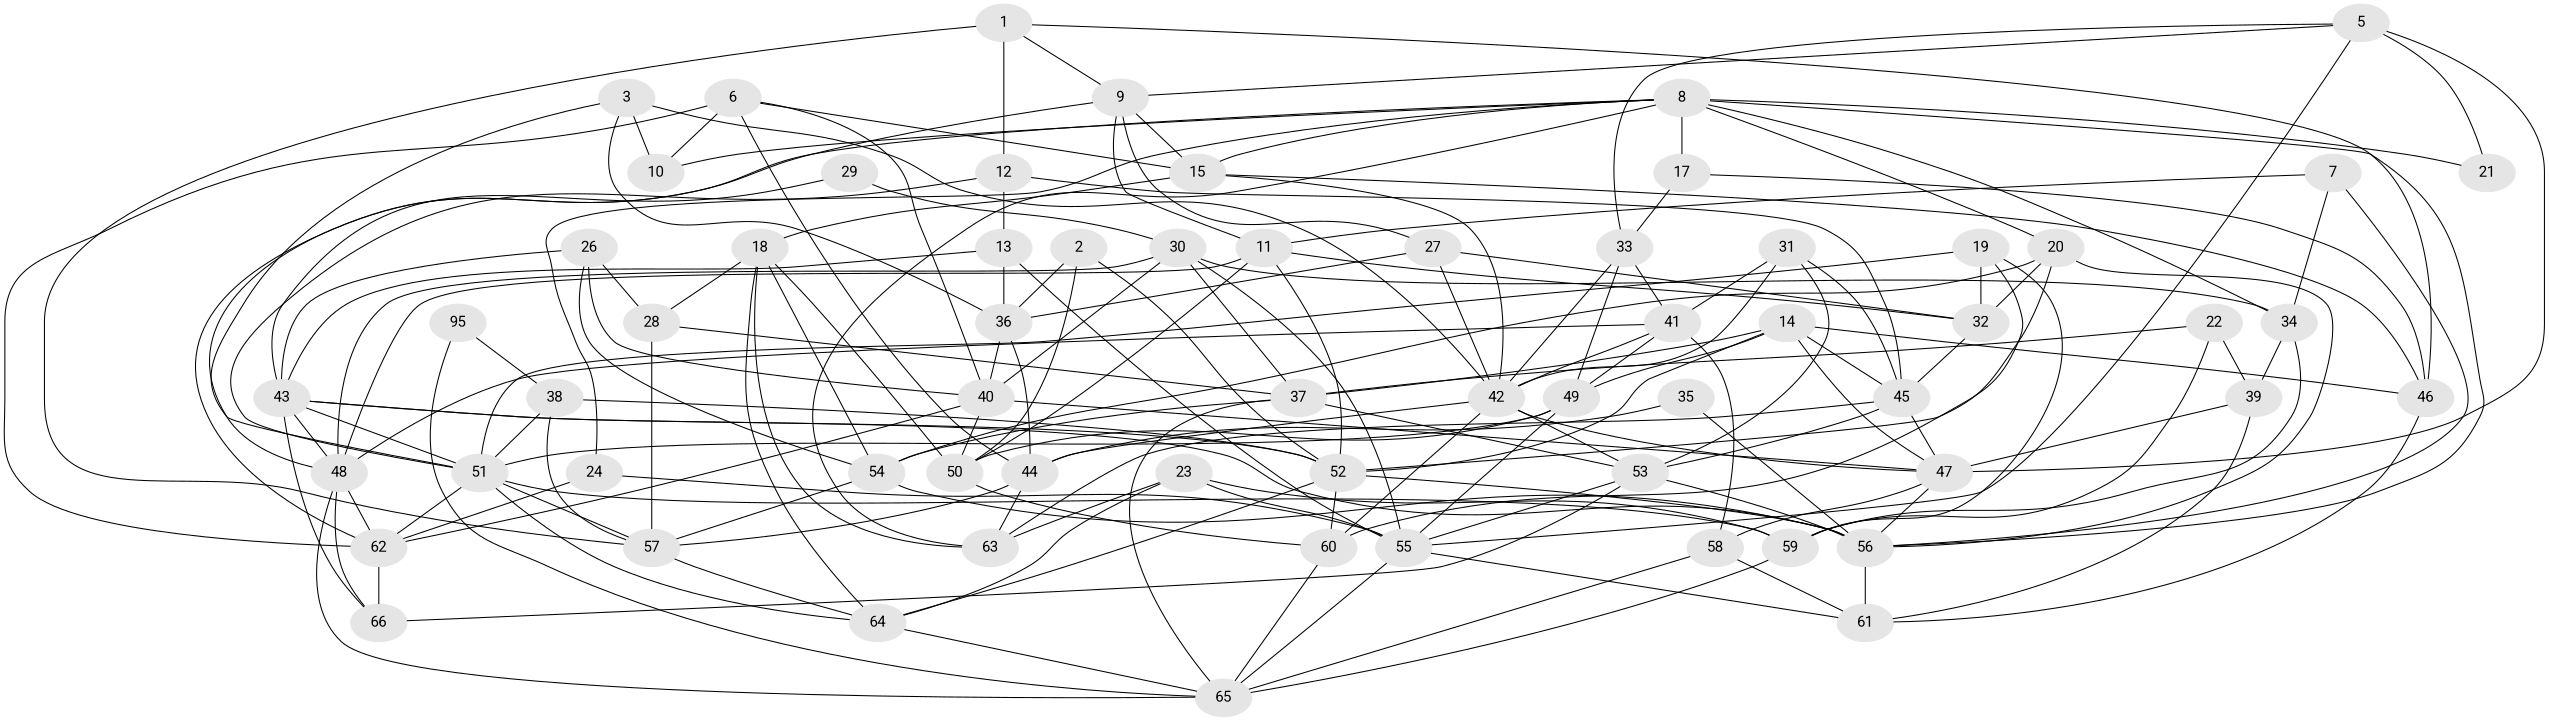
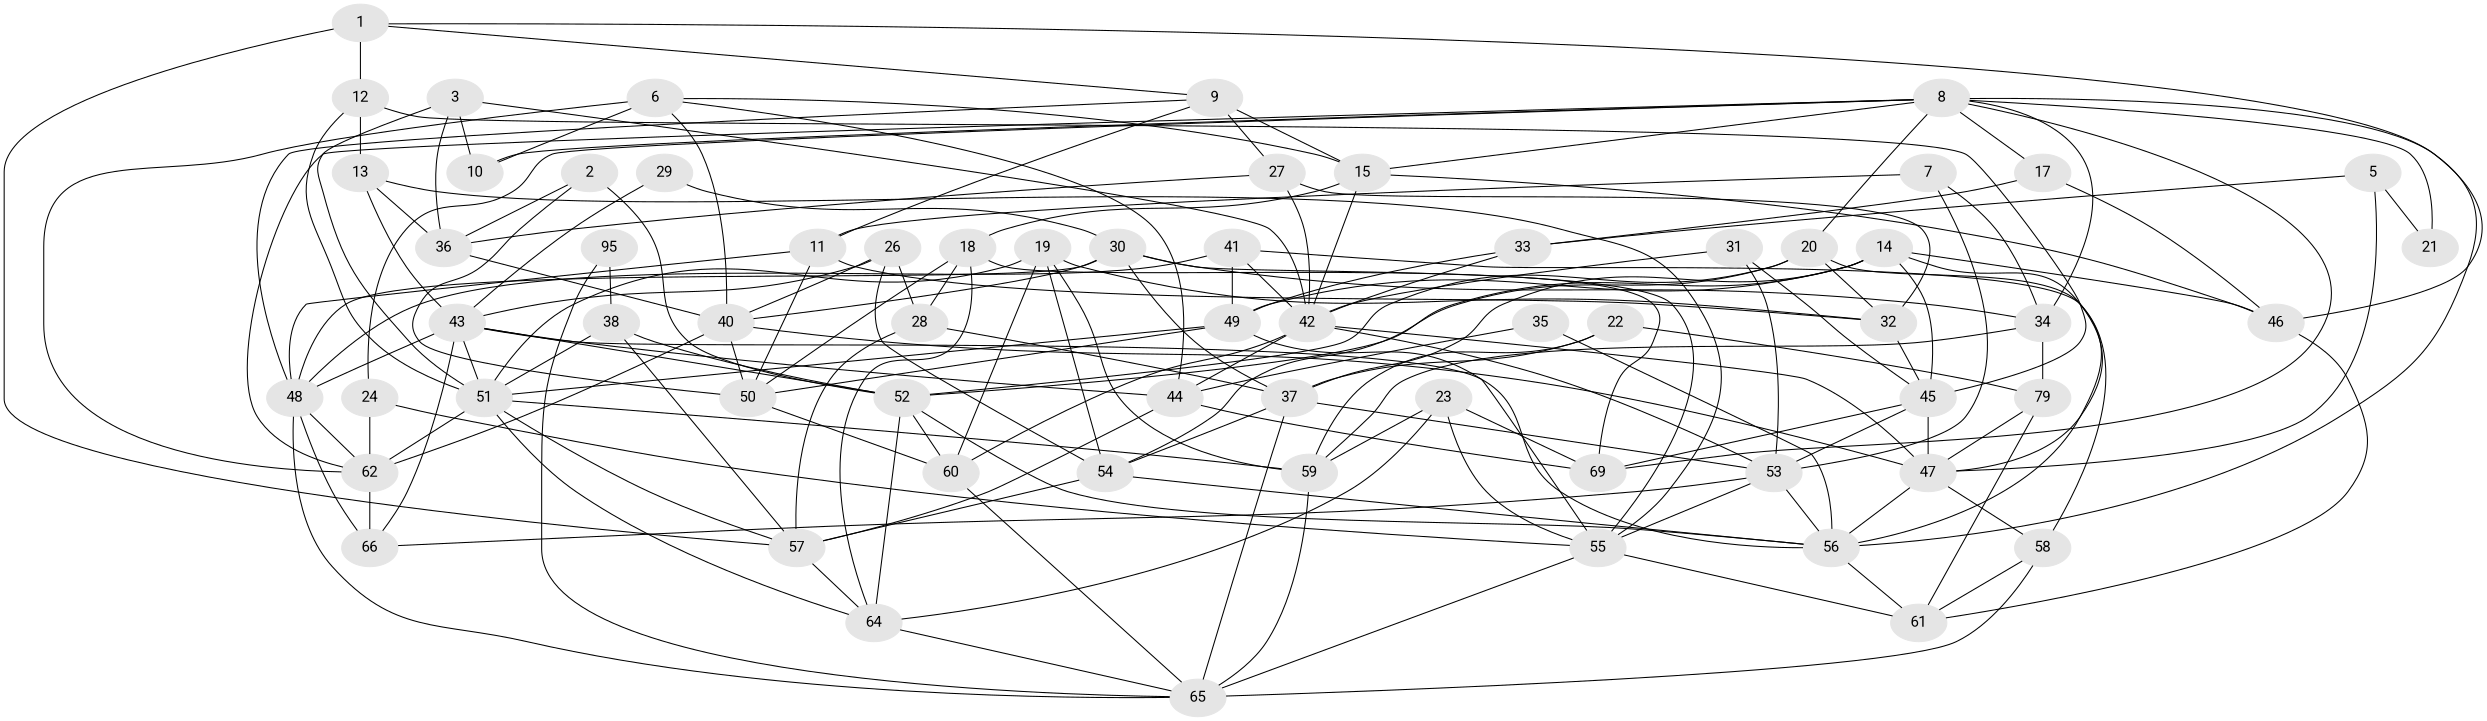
edge "5" -- "9": removed
edge "33" -- "41": removed
edge "31" -- "41": removed
edge "11" -- "52": removed
edge "18" -- "54": now "19" -- "54"
edge "36" -- "44": now "43" -- "44"
node "39": label "39" -> "79"
edge "7" -- "56": now "7" -- "53"
edge "5" -- "55": removed
node "63": label "63" -> "69"
